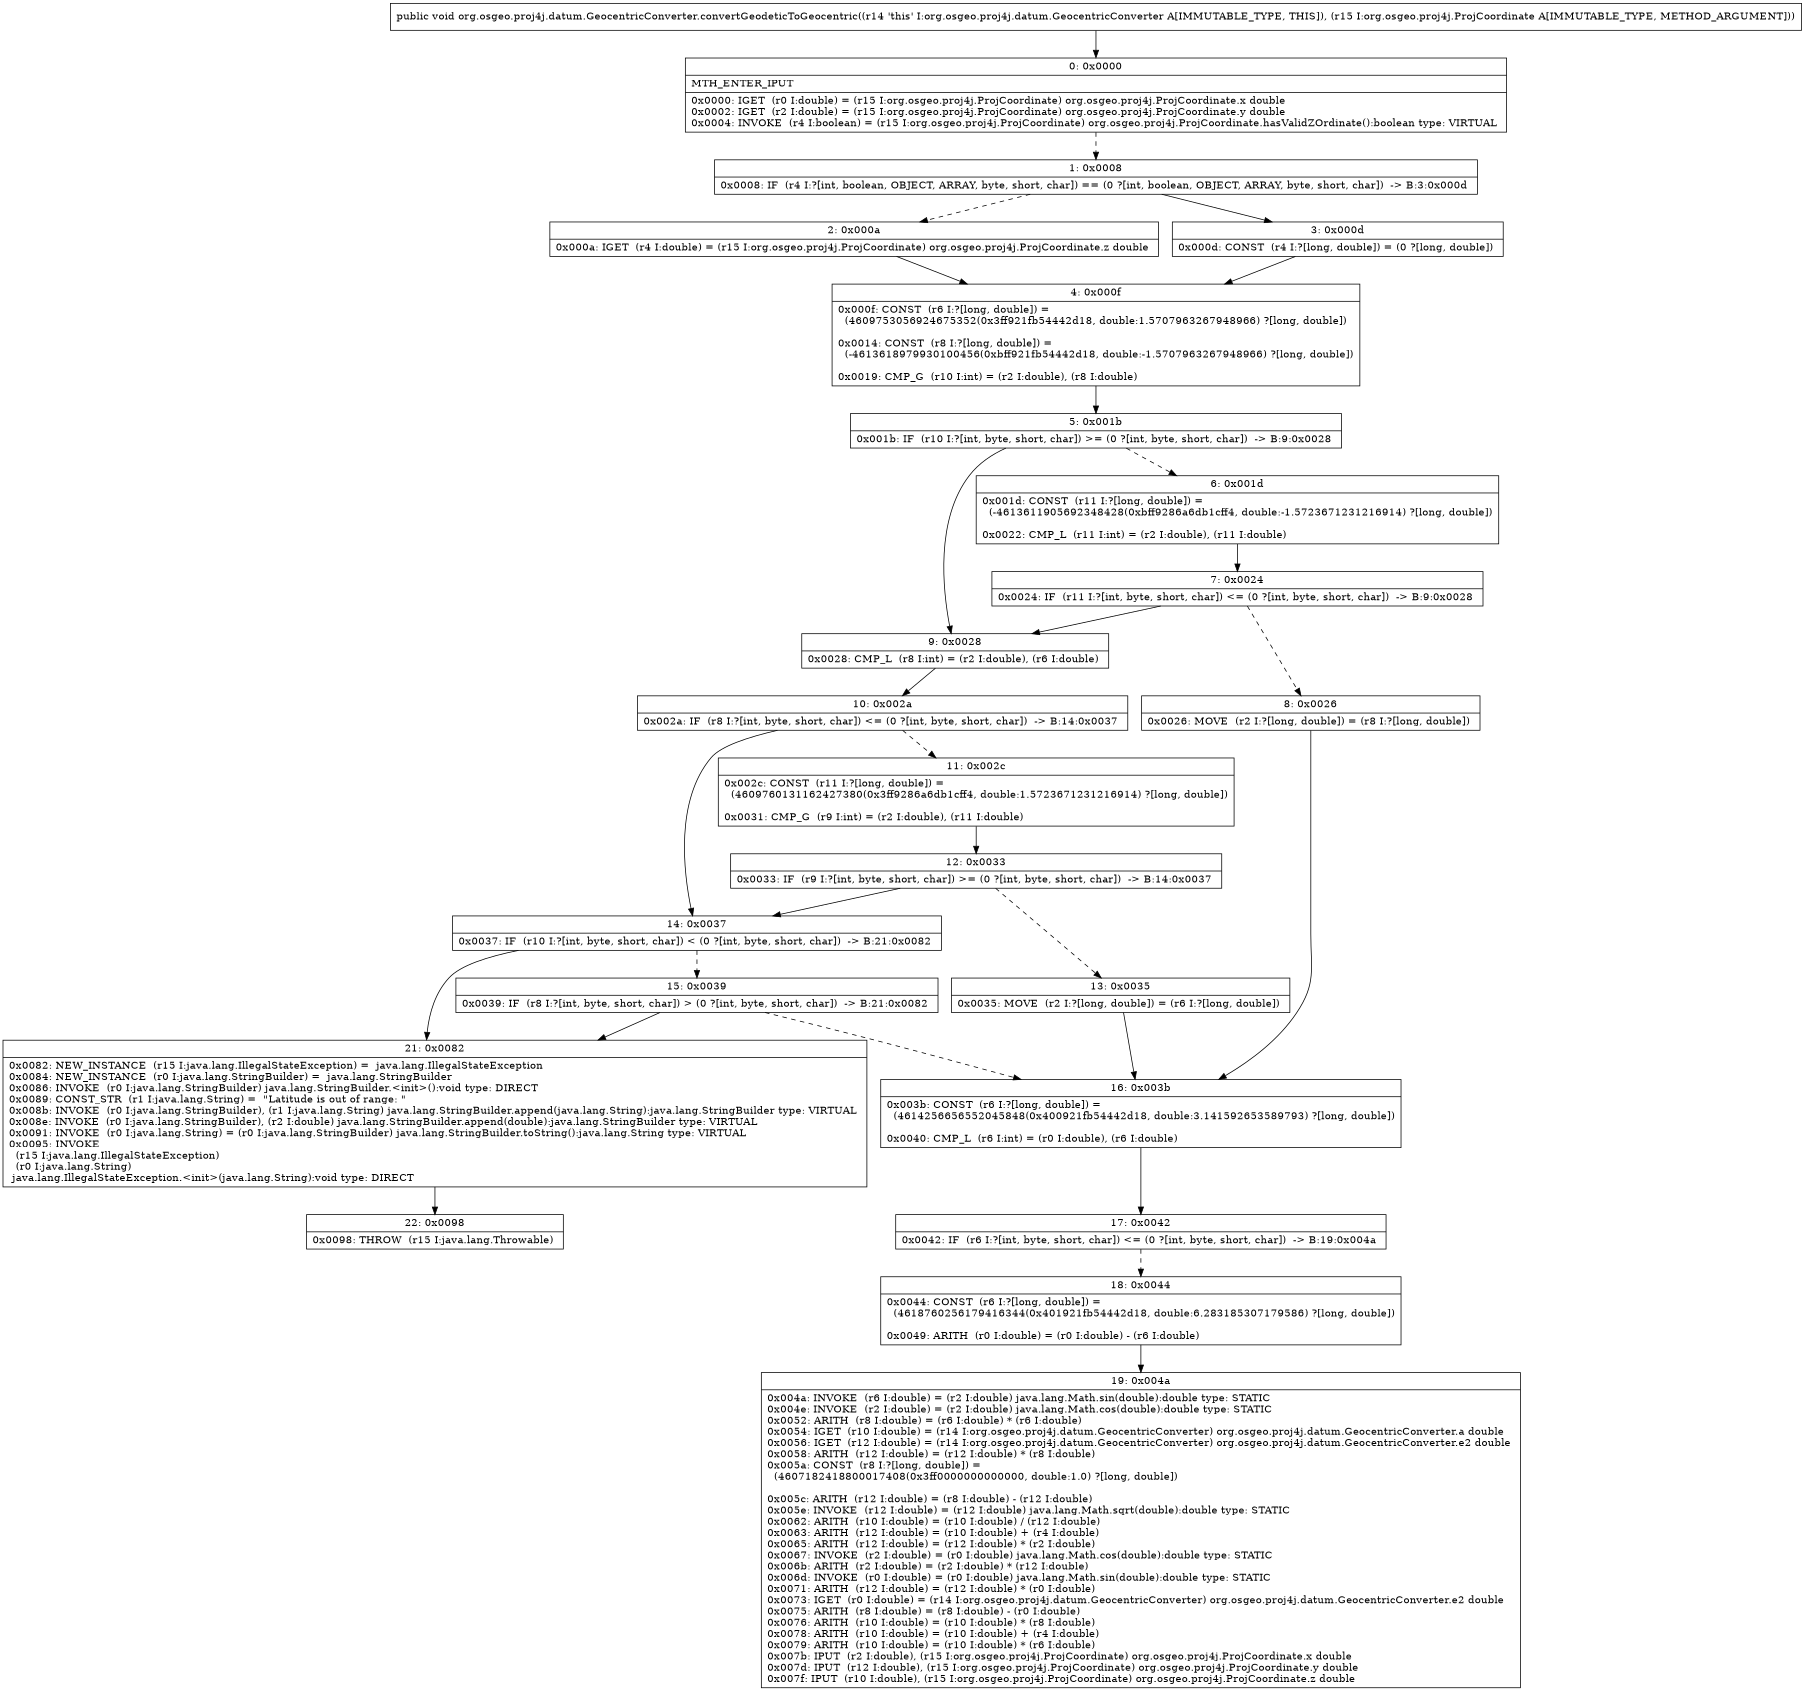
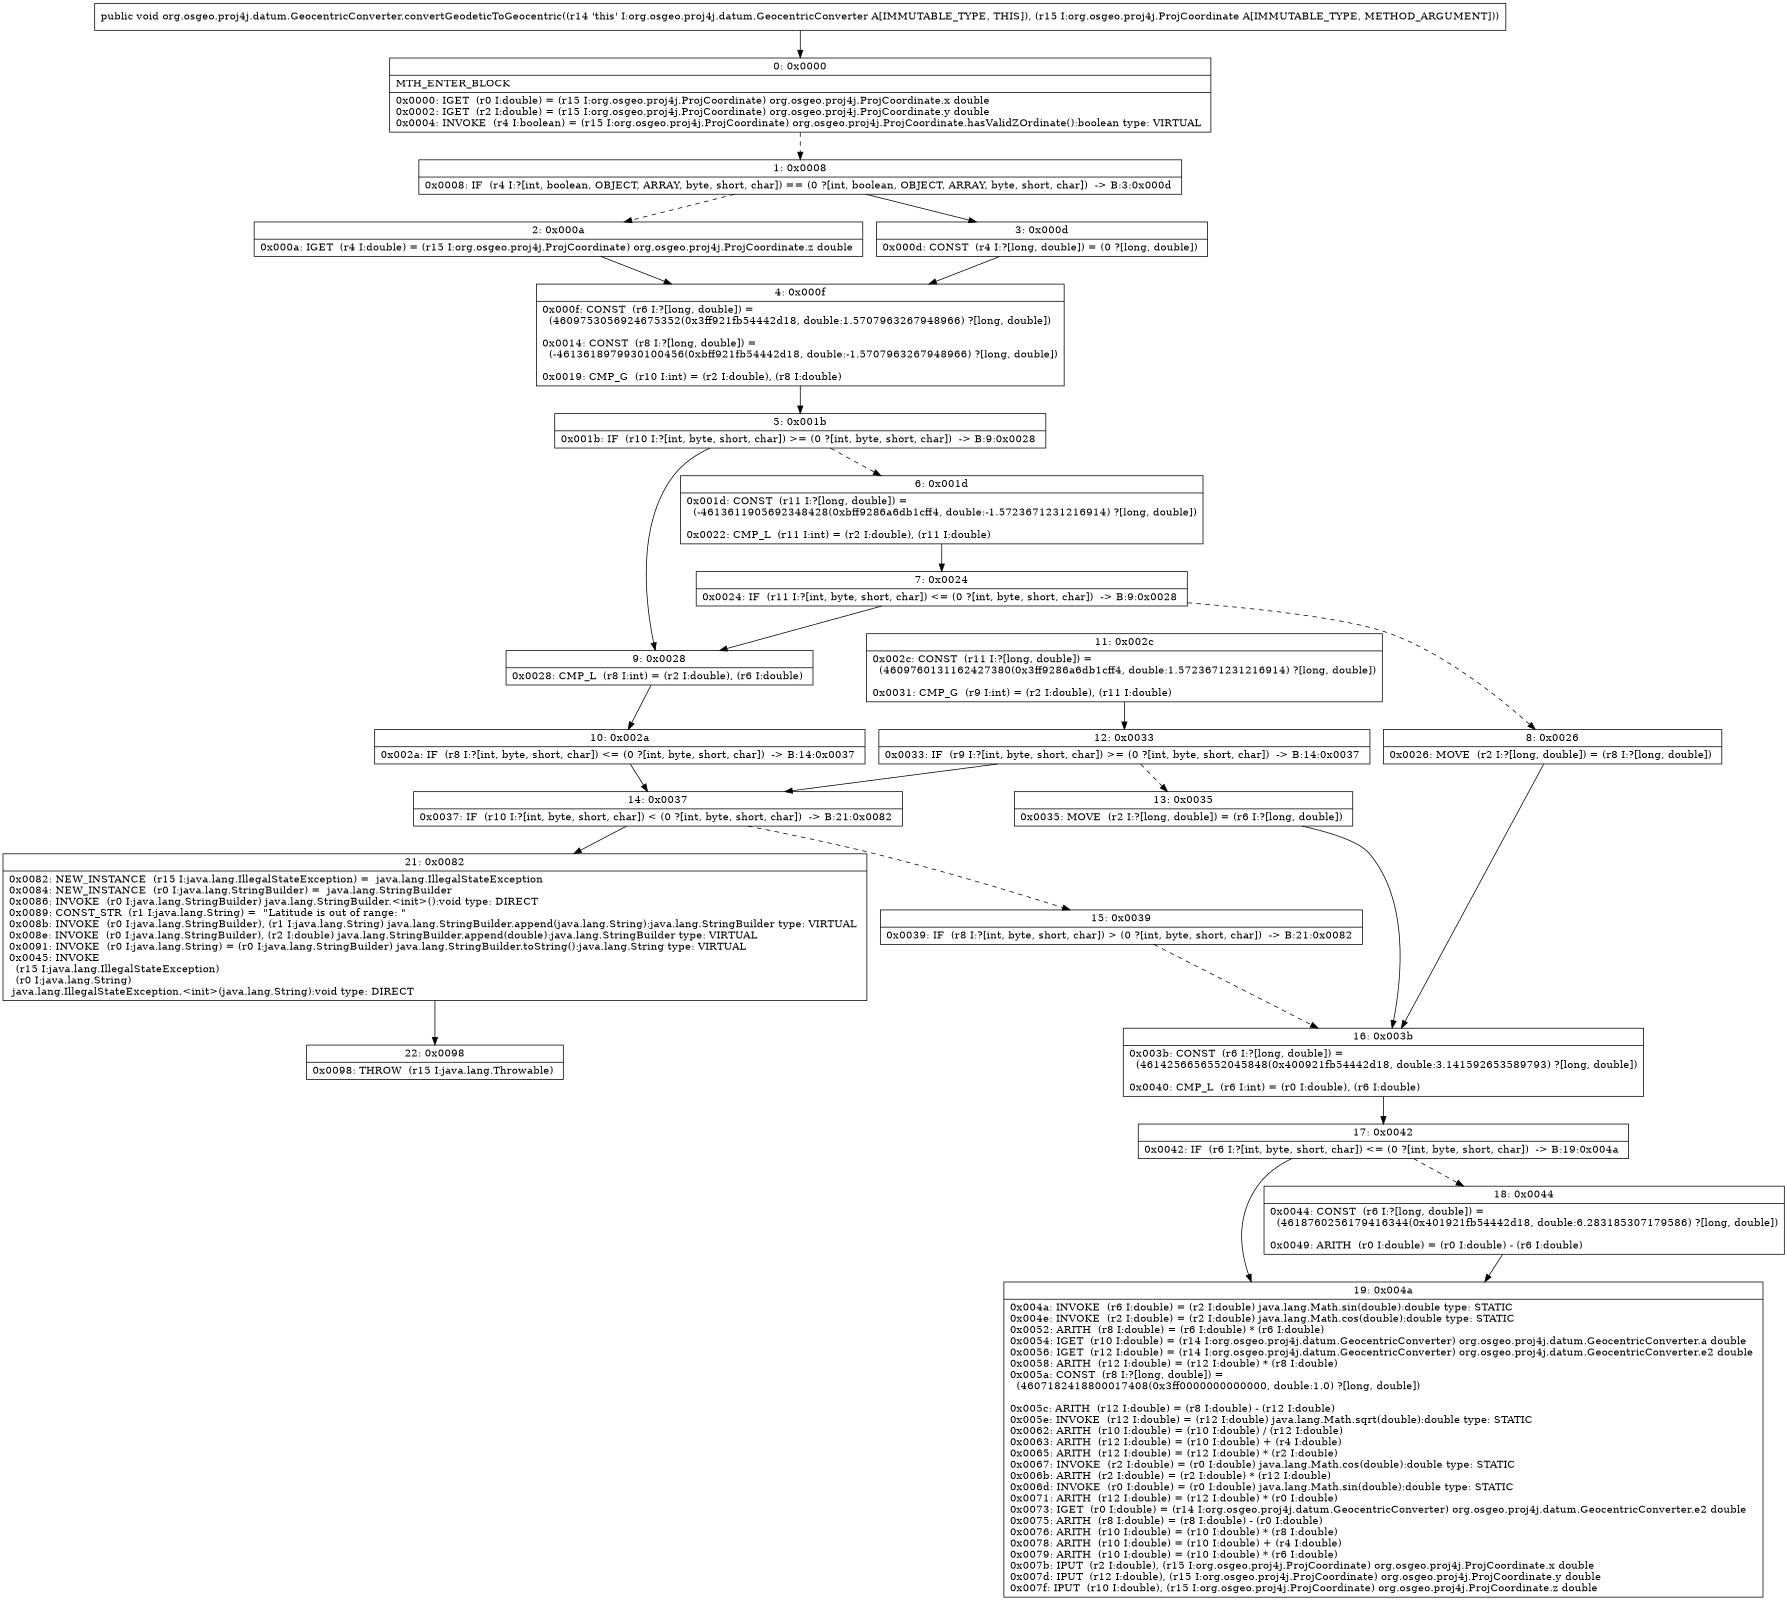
node "0: 0x0000": text "MTH_ENTER_IPUT" -> "MTH_ENTER_BLOCK"
edge "10: 0x002a" -> "11: 0x002c": removed
edge "15: 0x0039" -> "21: 0x0082": removed
node "21: 0x0082": text "0x0095: INVOKE" -> "0x0045: INVOKE"
edge "17: 0x0042" -> "19: 0x004a": added
